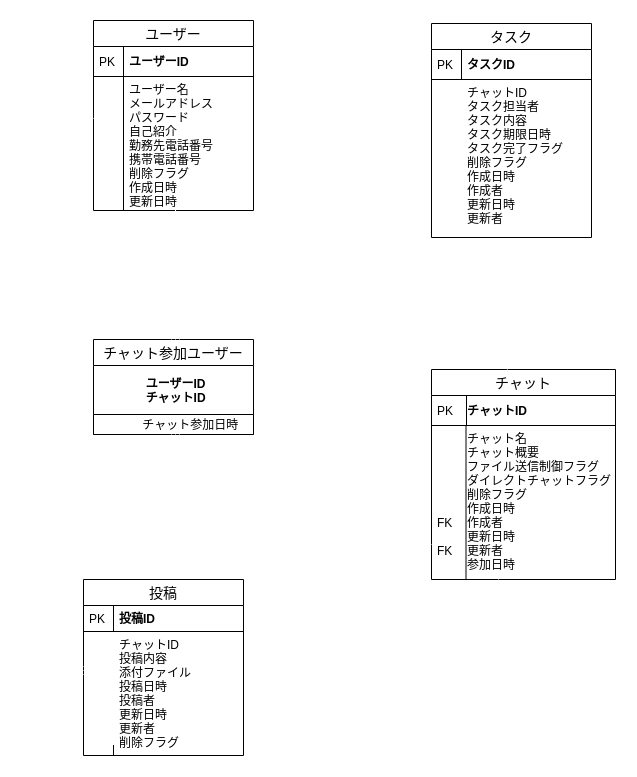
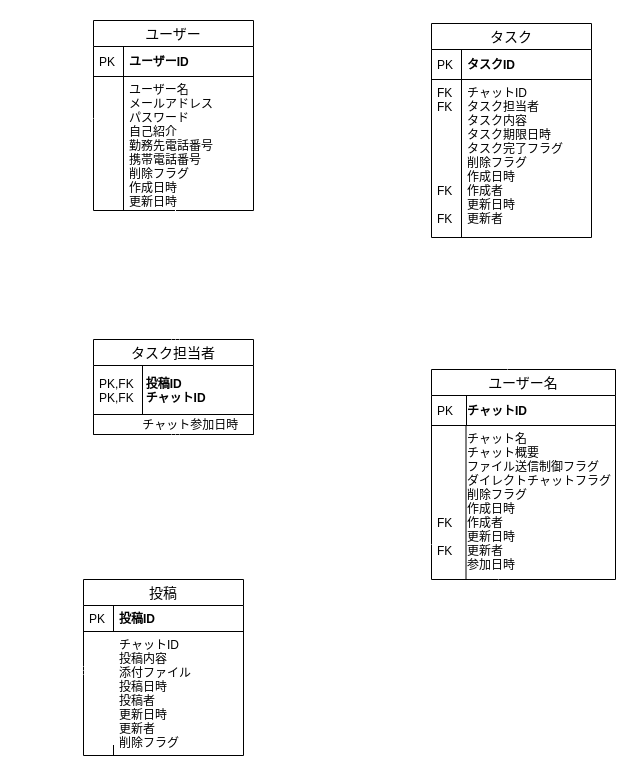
node "FK FK FK FK": added
node "チャット参加ユーザー": label "チャット参加ユーザー" -> "タスク担当者"
node "チャット": label "チャット" -> "ユーザー名"
node "ユーザーID チャットID": label "ユーザーID チャットID" -> "投稿ID チャットID"
node "PK,FK PK,FK": added
